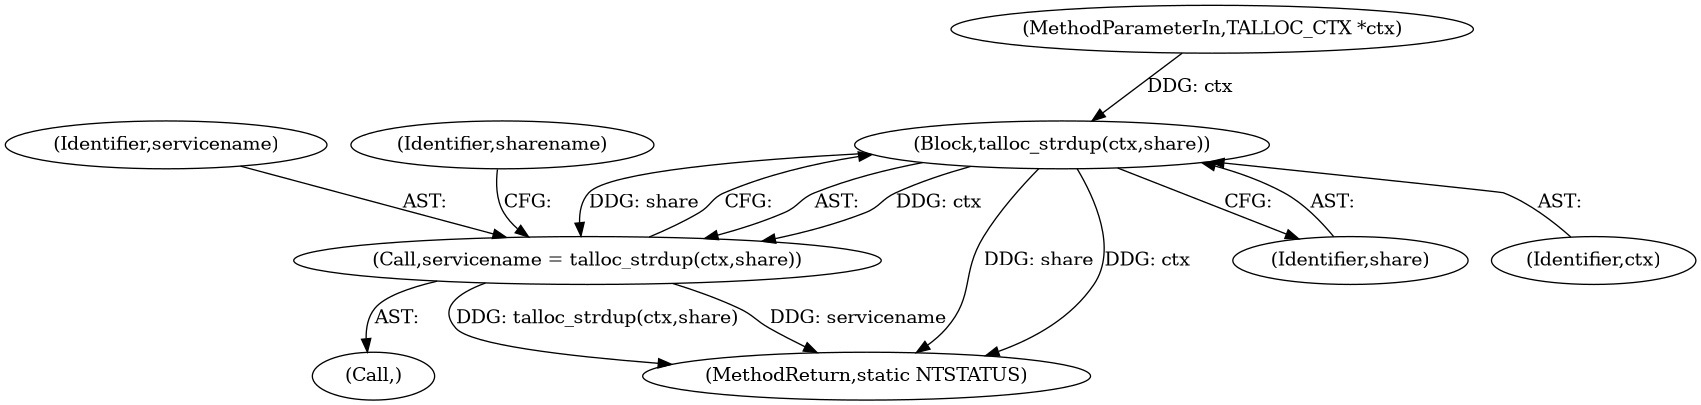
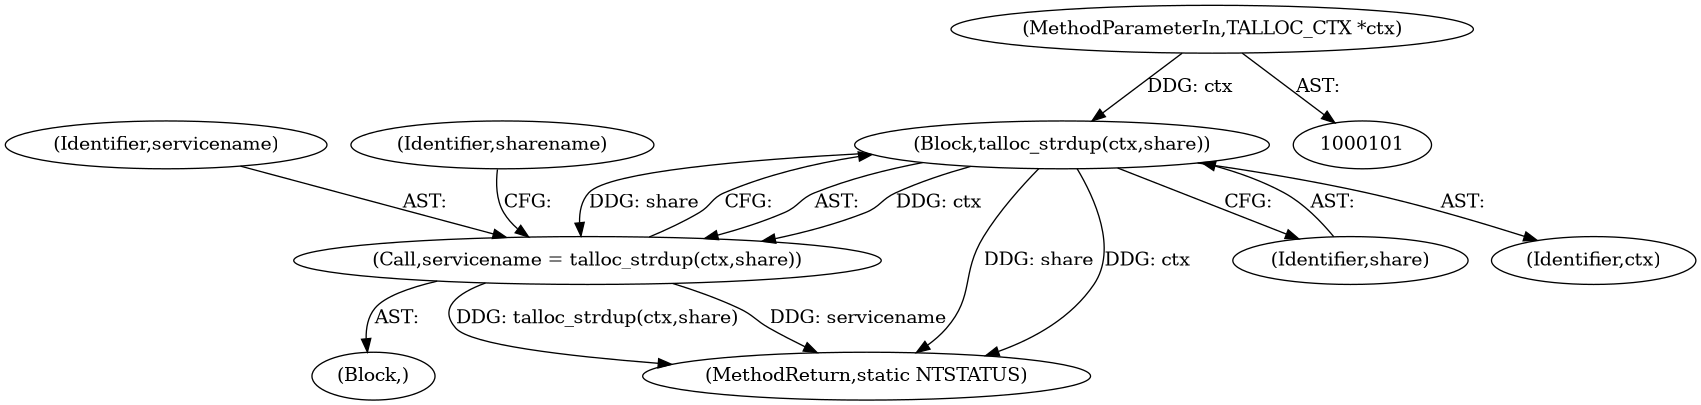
node "1000101": added
edge "(Identifier,ctx)" -> "(Block,talloc_strdup(ctx,share))": reversed
node "(Call,)": label "(Call,)" -> "(Block,)"
